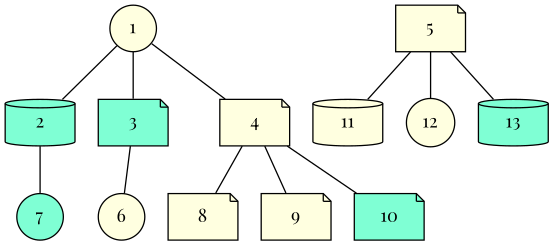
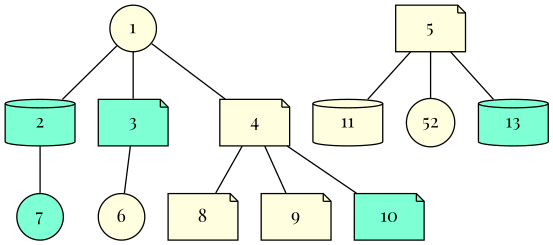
node "12": label "12" -> "52"
